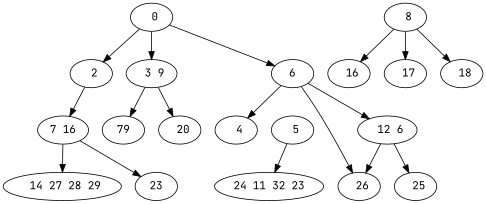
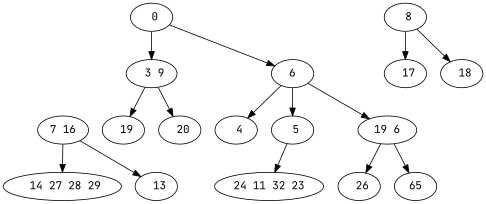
node "2": removed
node "16": removed
edge "6" -> "26": now "6" -> "5"
node "79": label "79" -> "19"
node "12 6": label "12 6" -> "19 6"
node "23": label "23" -> "13"
node "25": label "25" -> "65"
